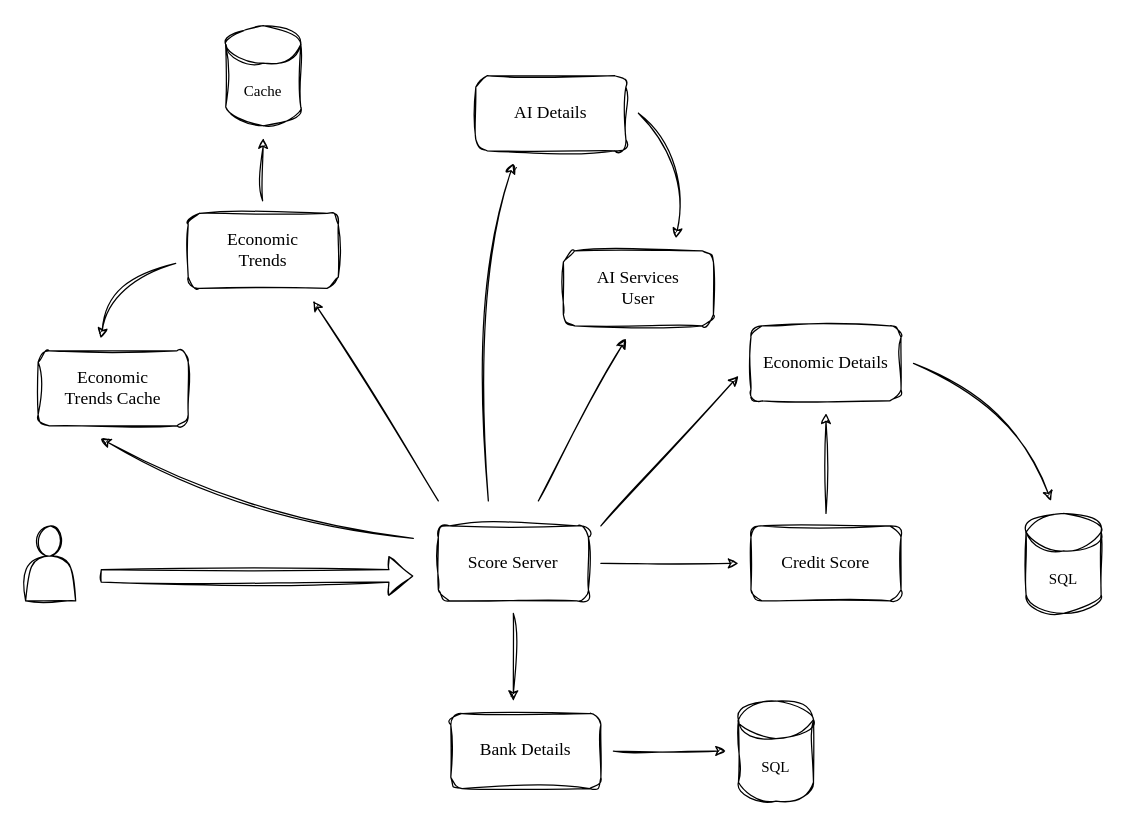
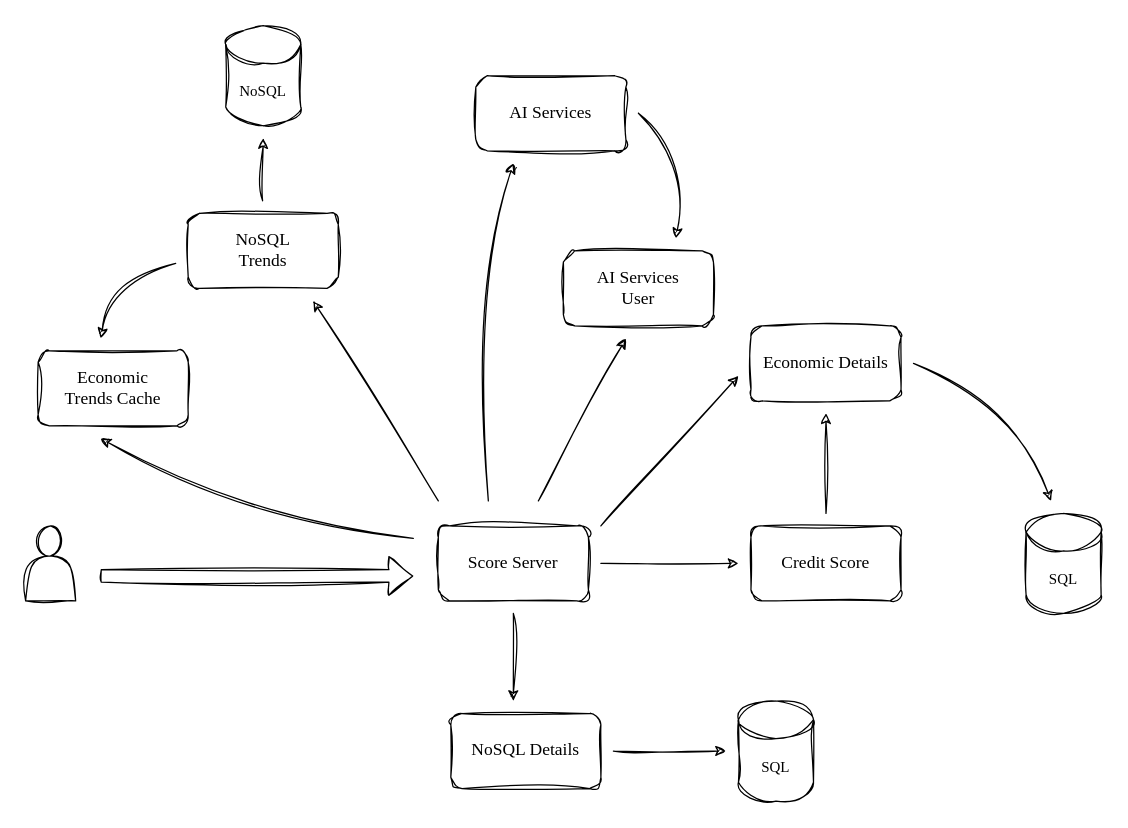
node "Cache": label "Cache" -> "NoSQL"
node "AI Details": label "AI Details" -> "AI Services"
node "Economic Trends": label "Economic Trends" -> "NoSQL Trends"
node "Bank Details": label "Bank Details" -> "NoSQL Details"
